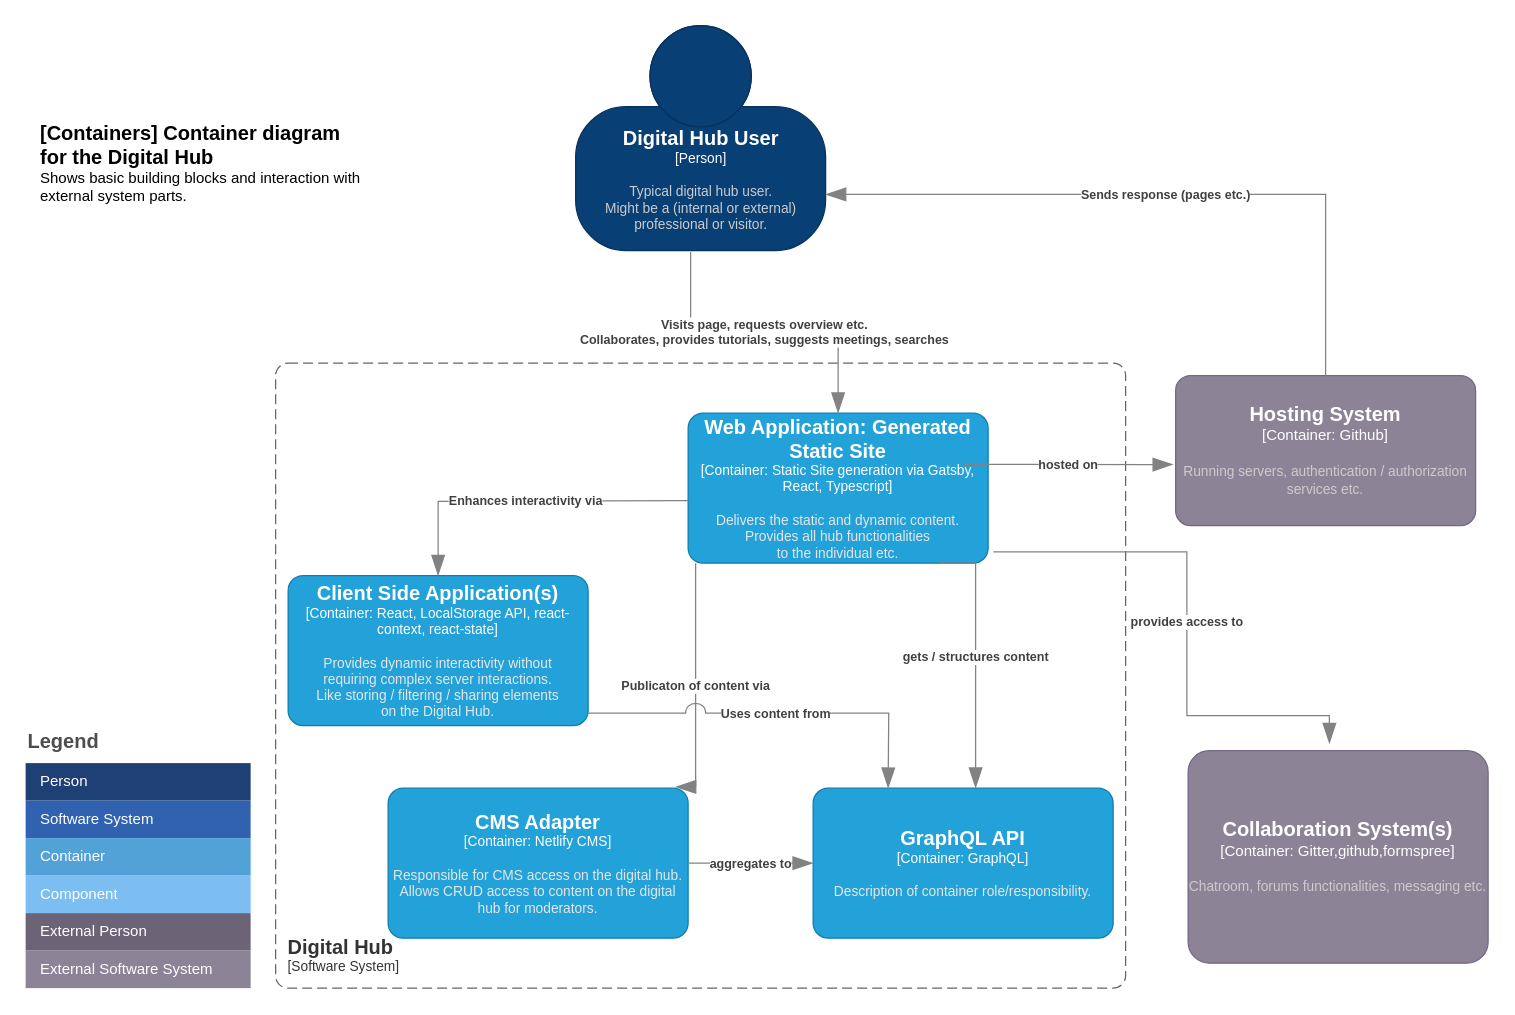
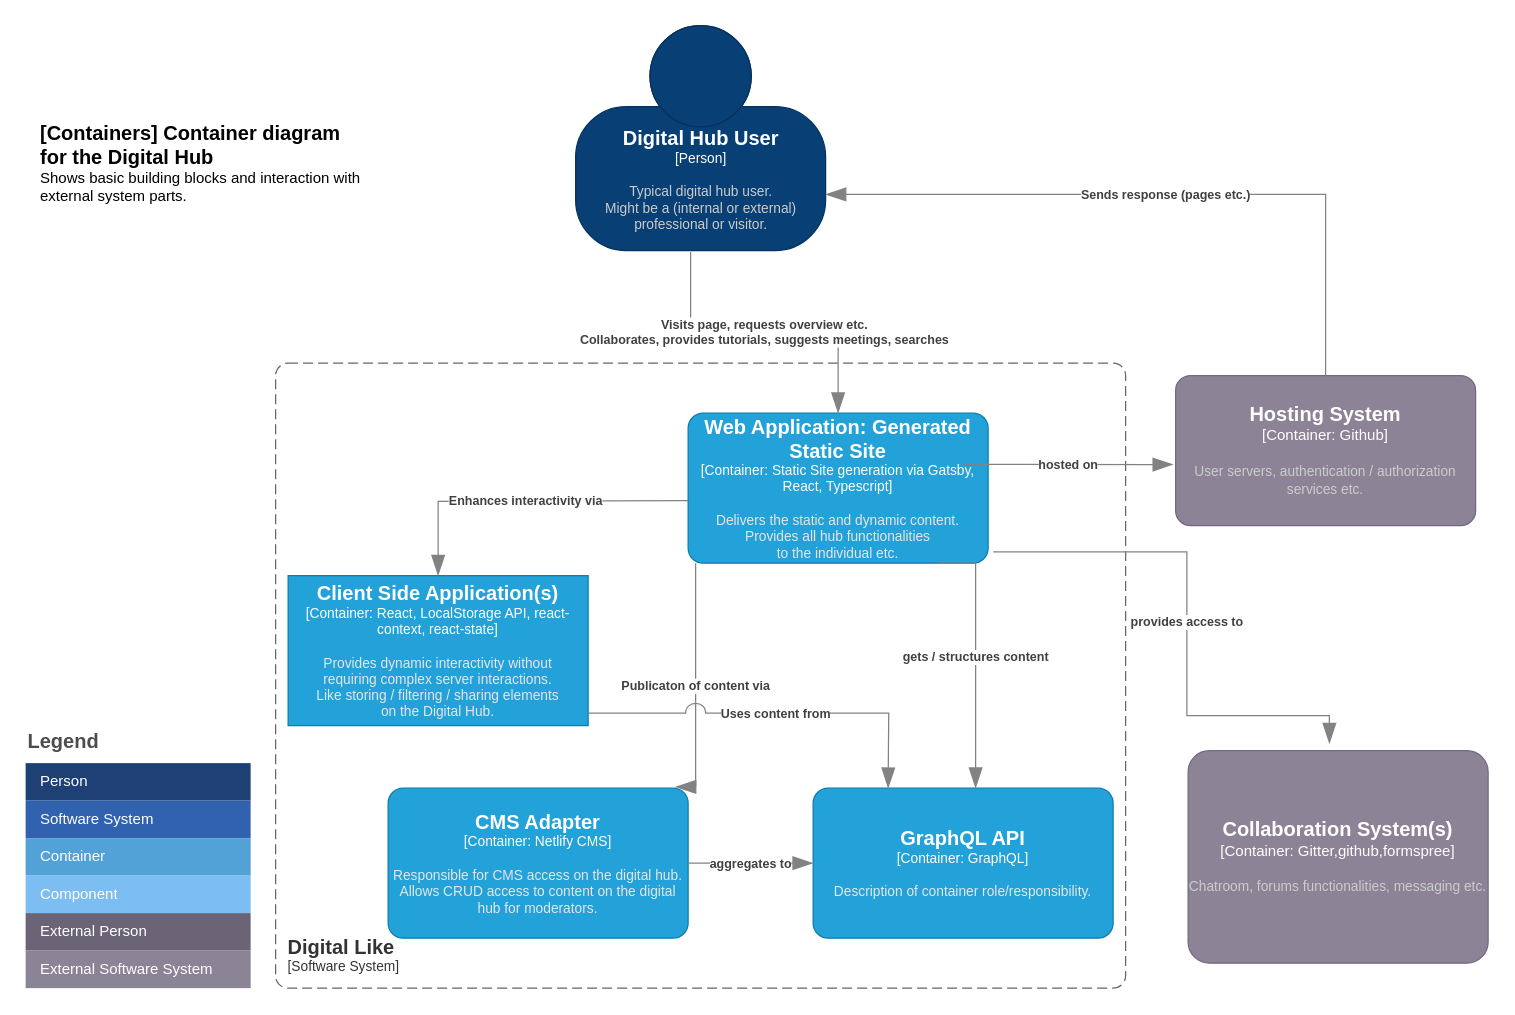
node "Hosting System [Container: Github] Running servers, authentication / authorization services etc.": label "Hosting System [Container: Github] Running servers, authentication / authorization services etc." -> "Hosting System [Container: Github] User servers, authentication / authorization services etc."
node "Client Side Application(s) [Container: React, LocalStorage API, react-context, react-state] Provides dynamic interactivity without requiring complex server interactions. Like storing / filtering / sharing elements on the Digital Hub.": shape rounded rectangle -> rectangle
node "Digital Hub [Software System]": label "Digital Hub [Software System]" -> "Digital Like [Software System]"
